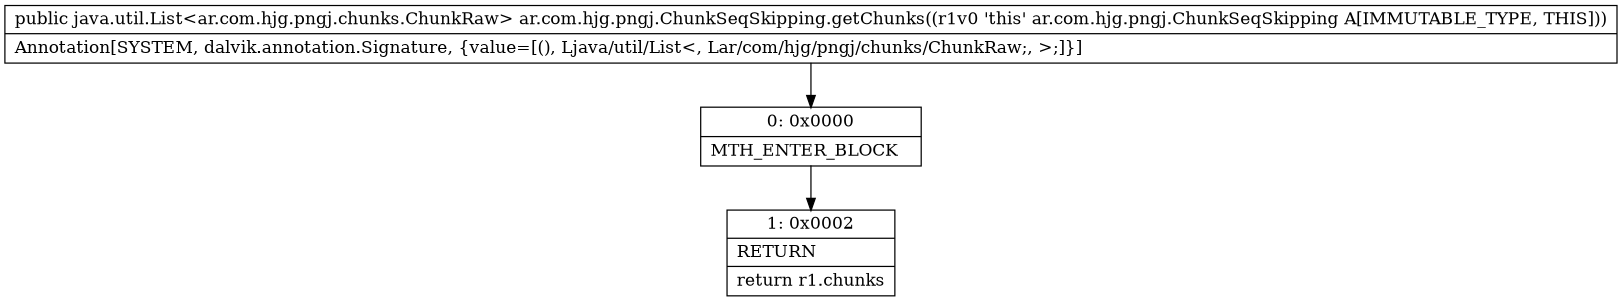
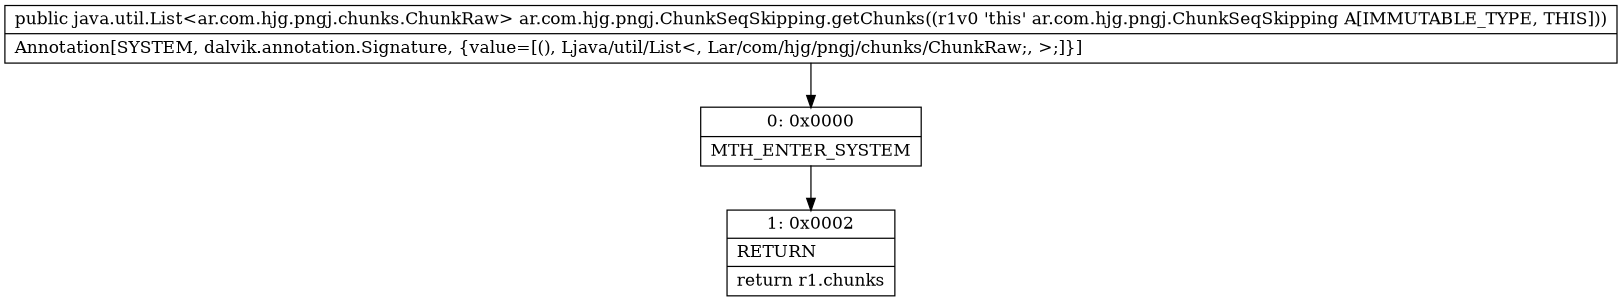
node "0: 0x0000": text "MTH_ENTER_BLOCK" -> "MTH_ENTER_SYSTEM"
